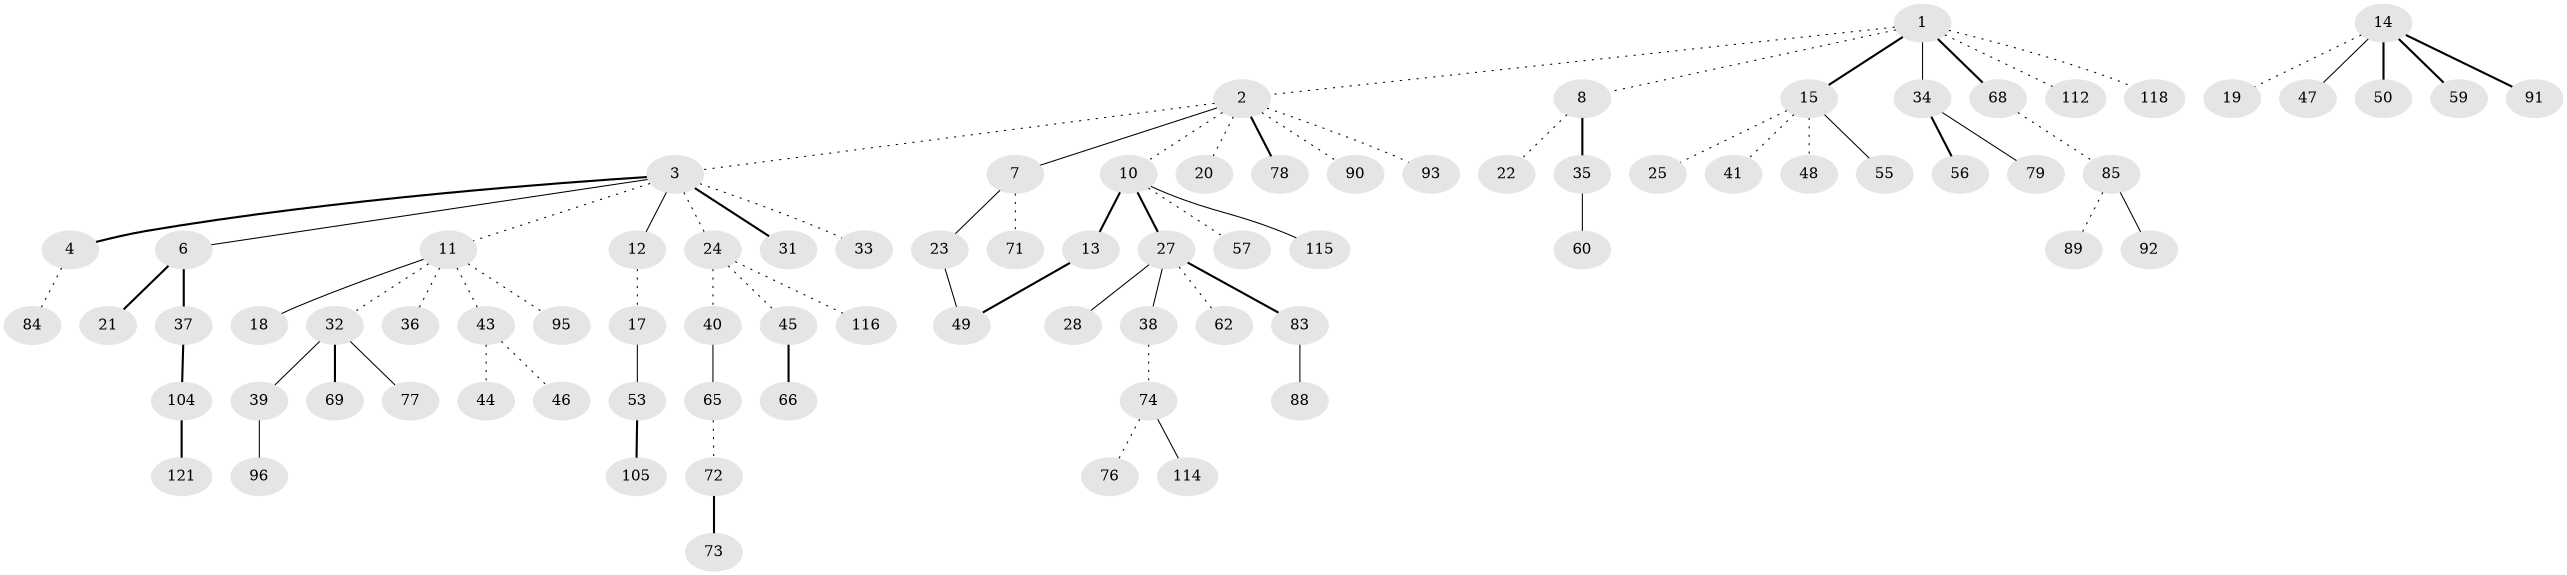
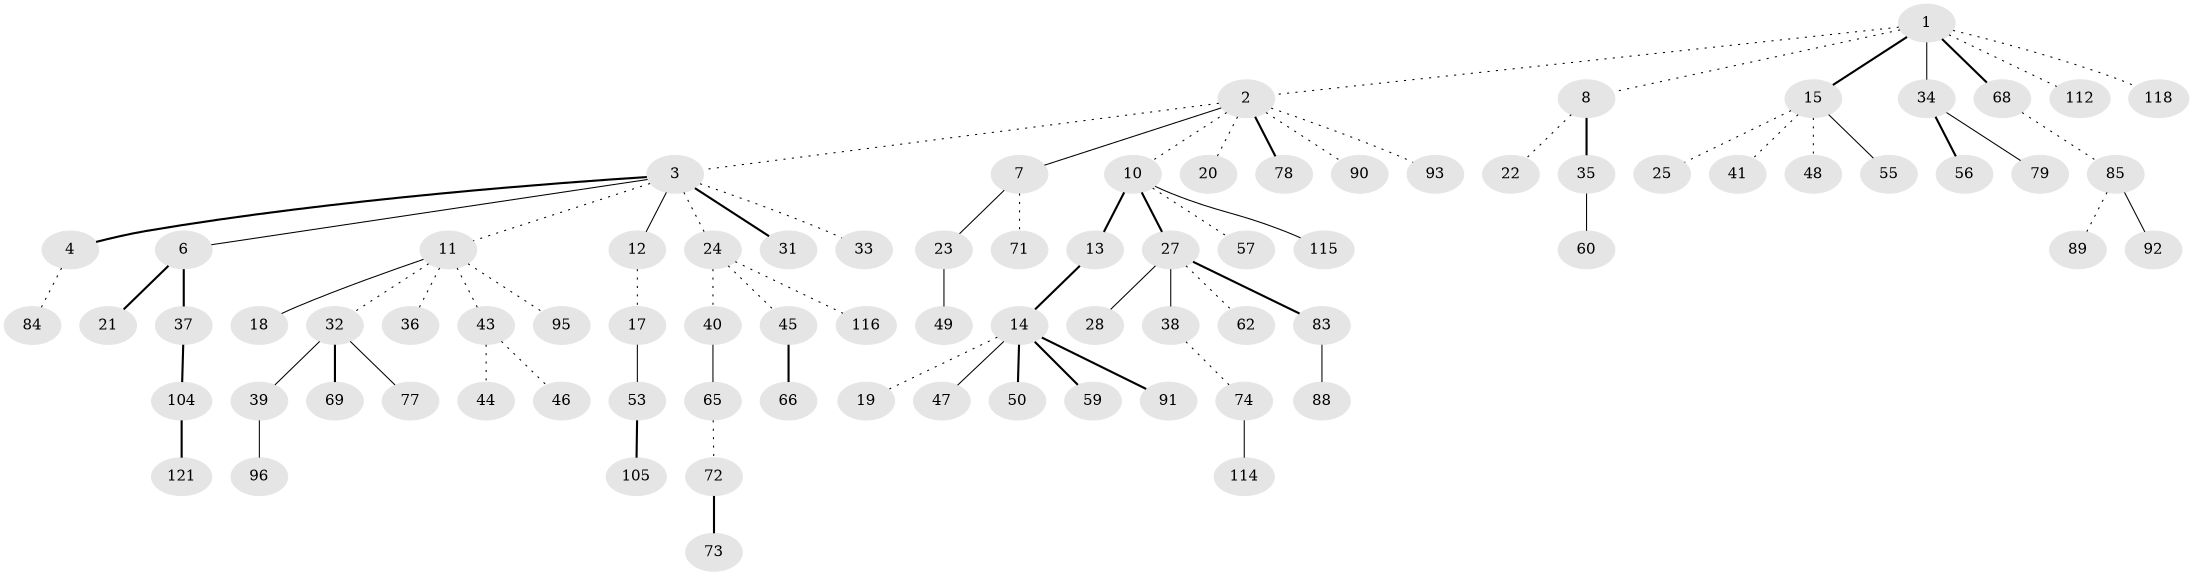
edge "13" -- "49": now "13" -- "14"
node "76": removed
